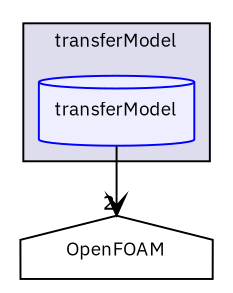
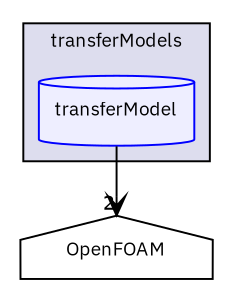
cluster "transferModel": label "transferModel" -> "transferModels"
